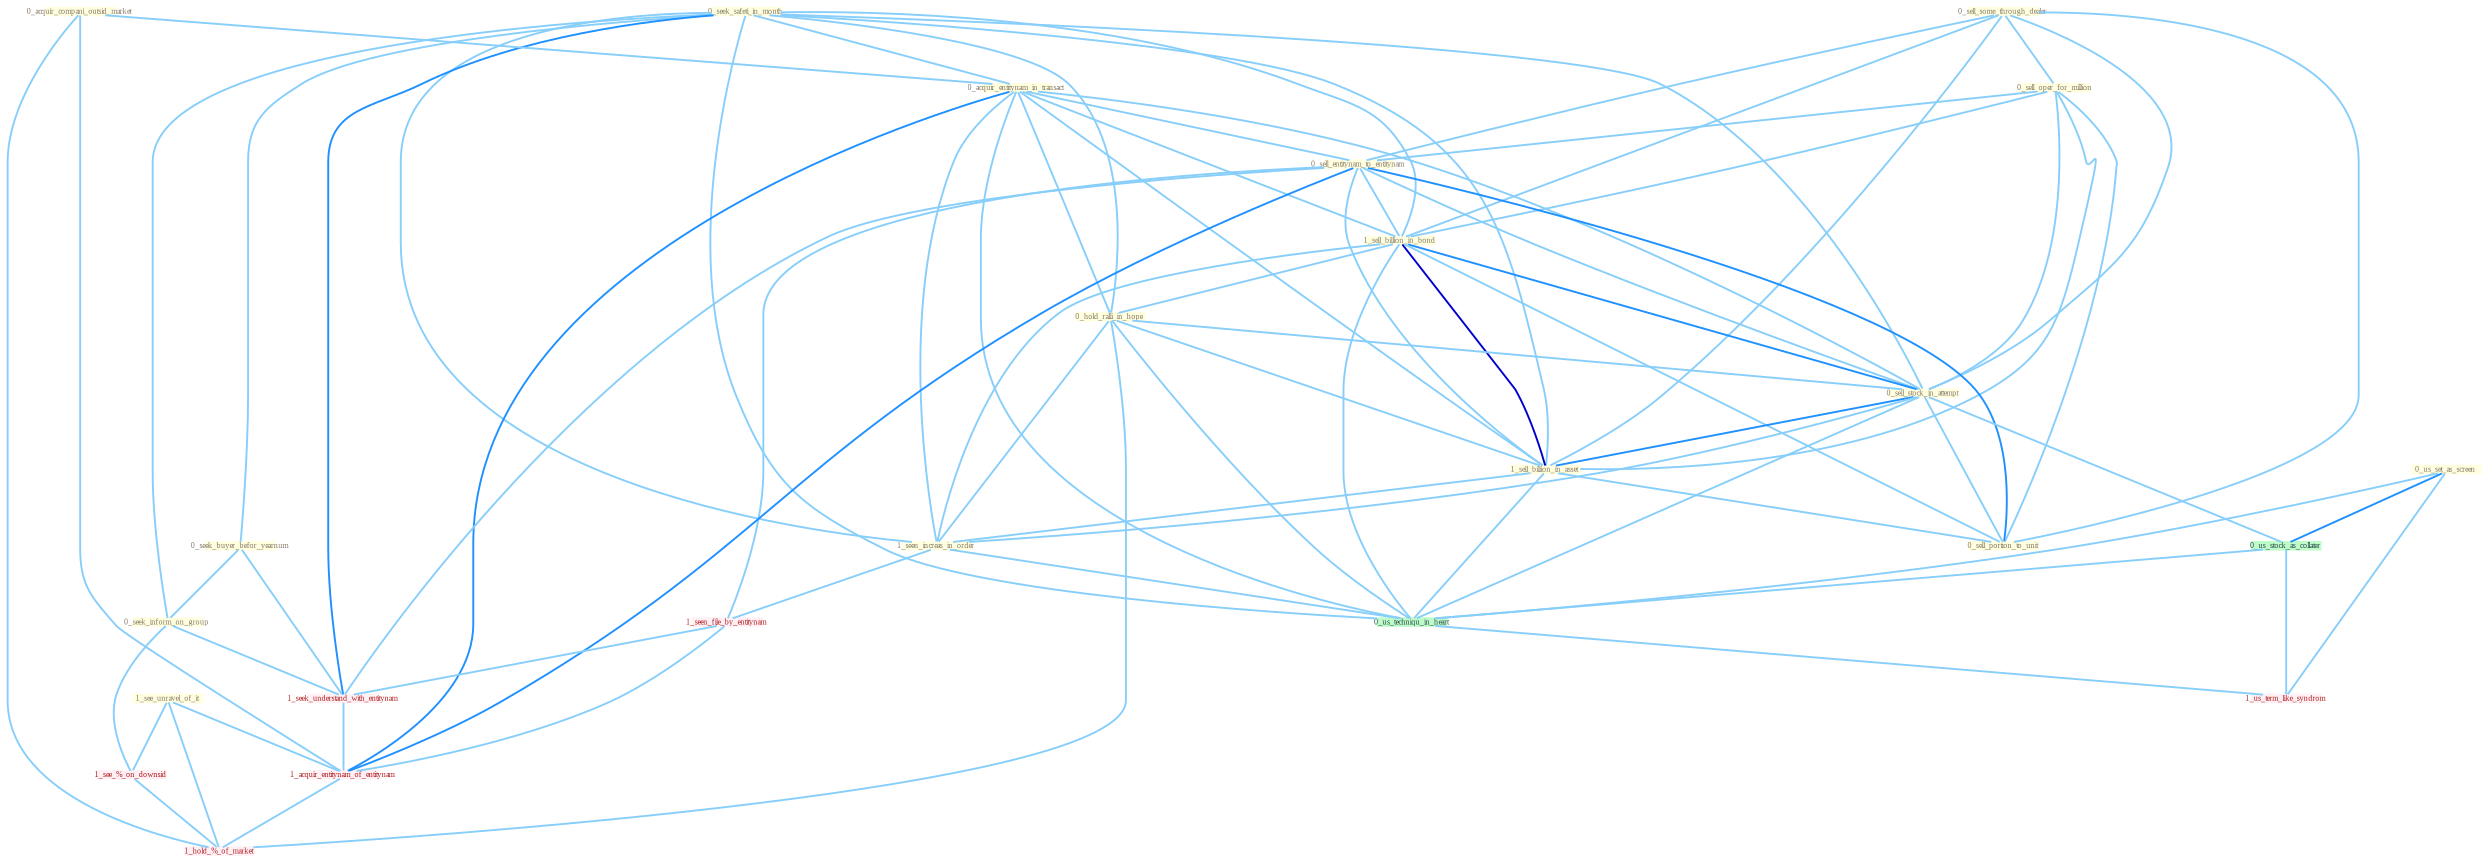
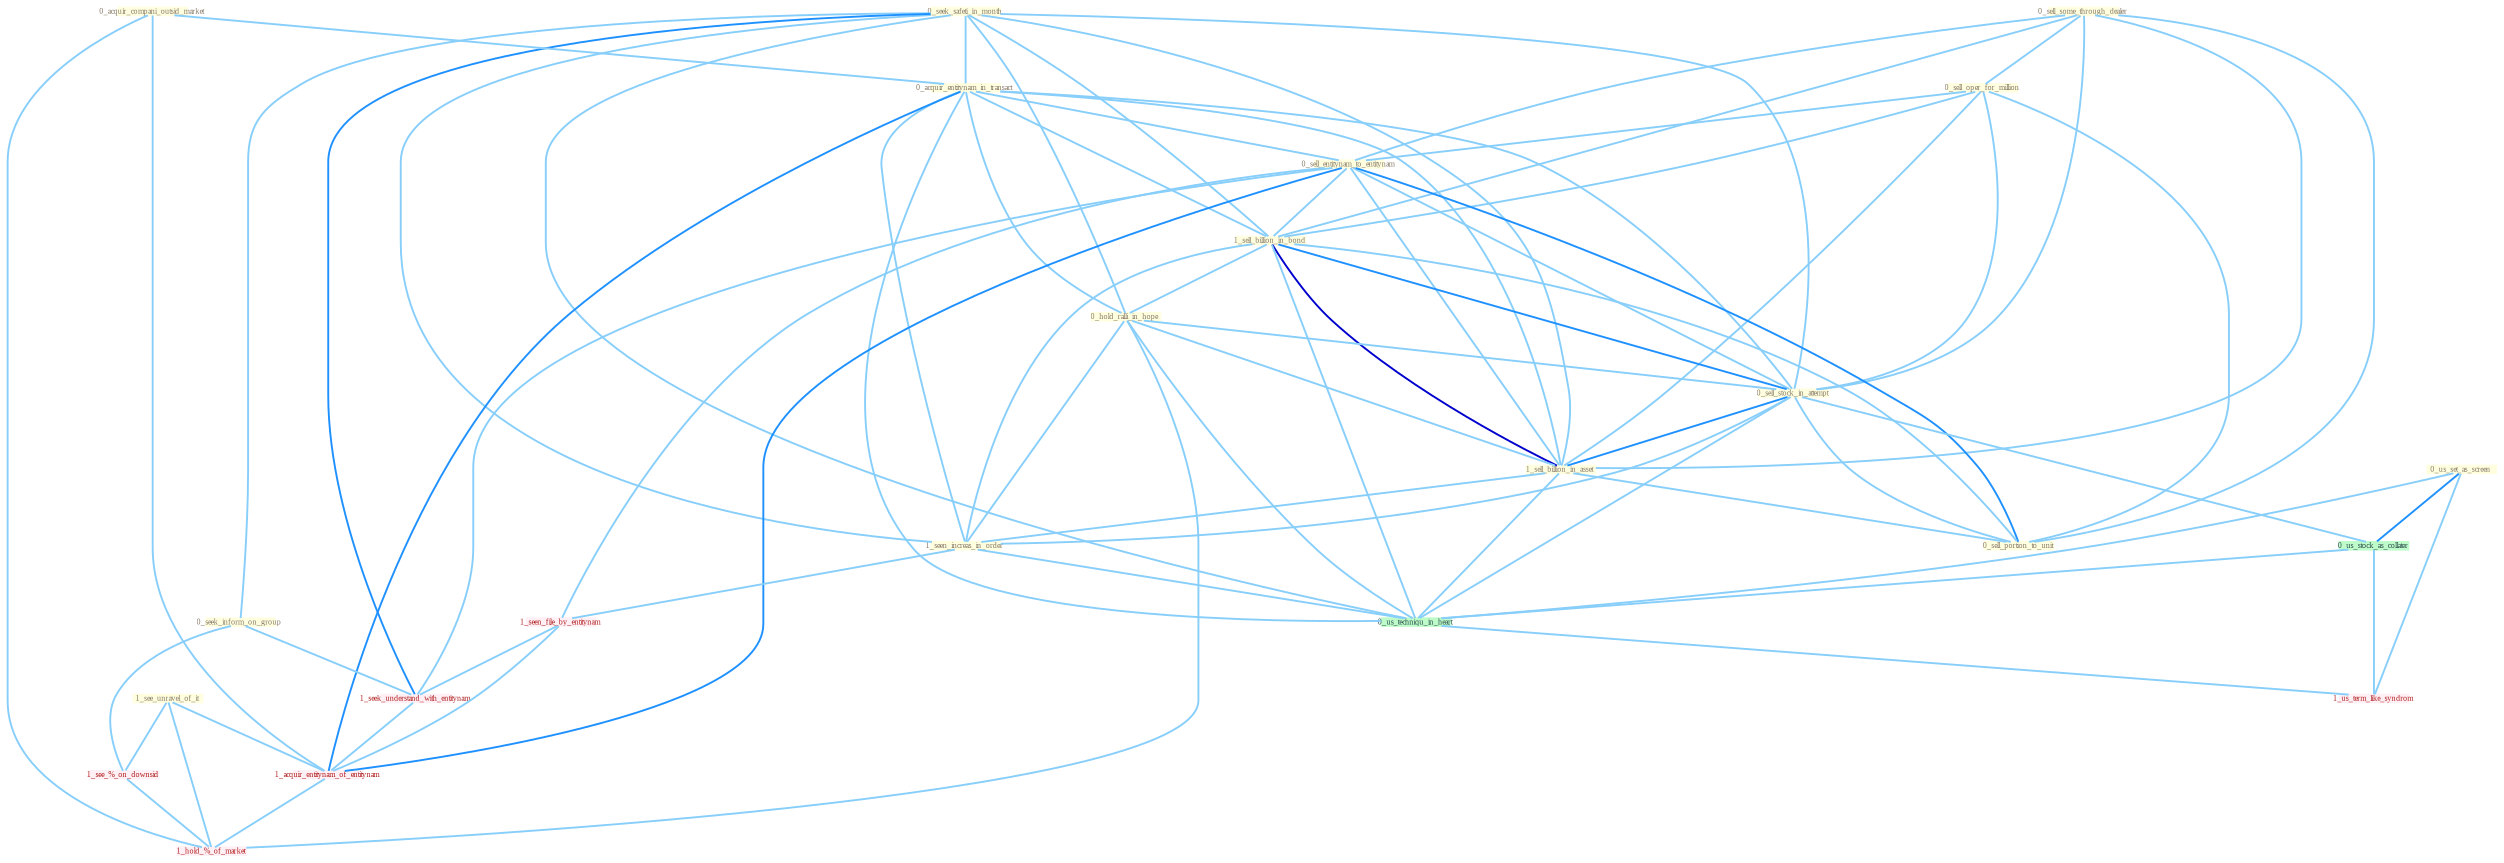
node "0_seek_buyer_befor_yearnum": removed
